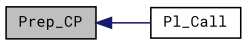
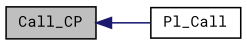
node "Prep_CP": label "Prep_CP" -> "Call_CP"
